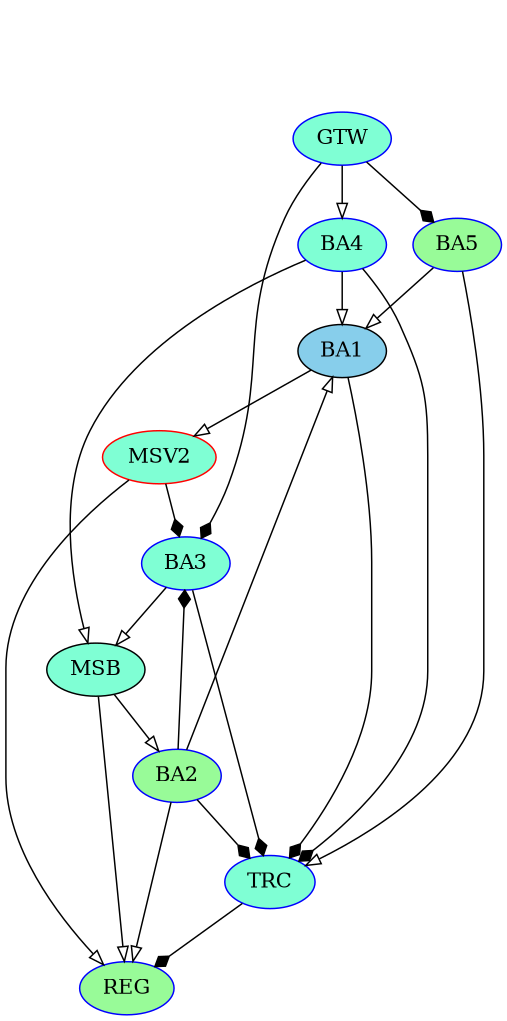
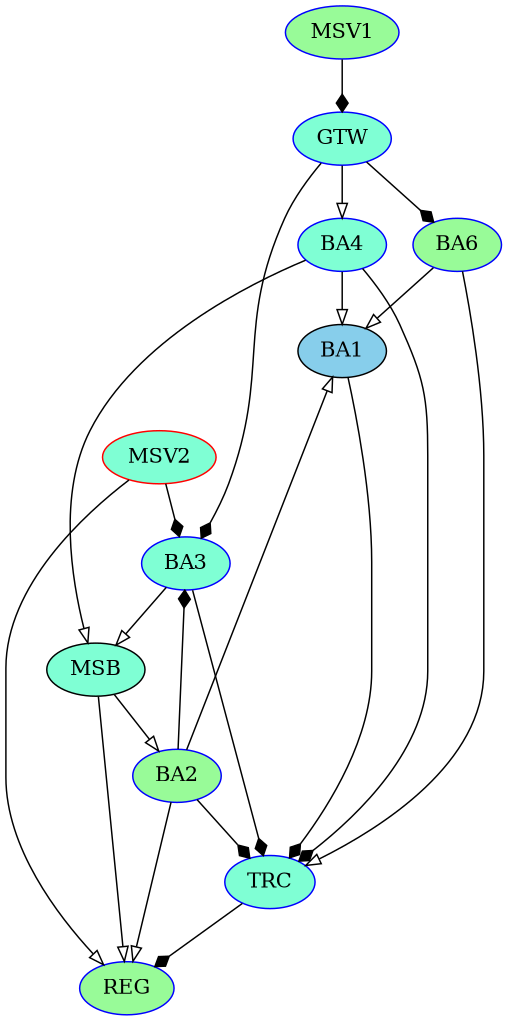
node "MSV1": added
node "BA5": label "BA5" -> "BA6"
edge "BA1" -> "MSV2": removed
